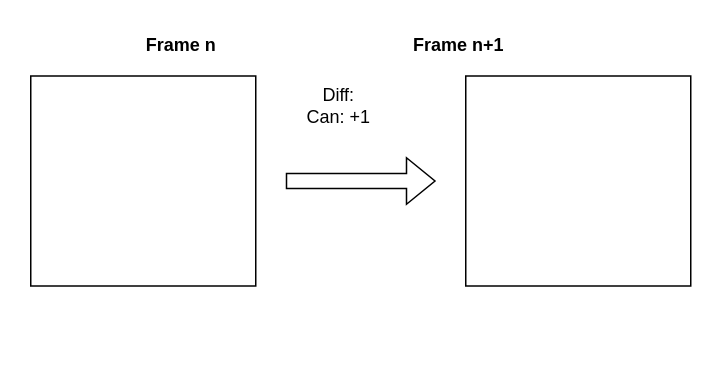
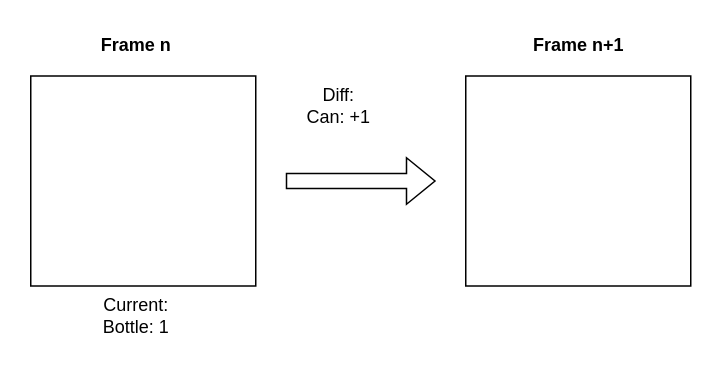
node "Frame n": moved (181, 46) -> (136, 46)
node "Frame n+1": moved (458, 46) -> (578, 46)
node "Current: Bottle: 1": added
